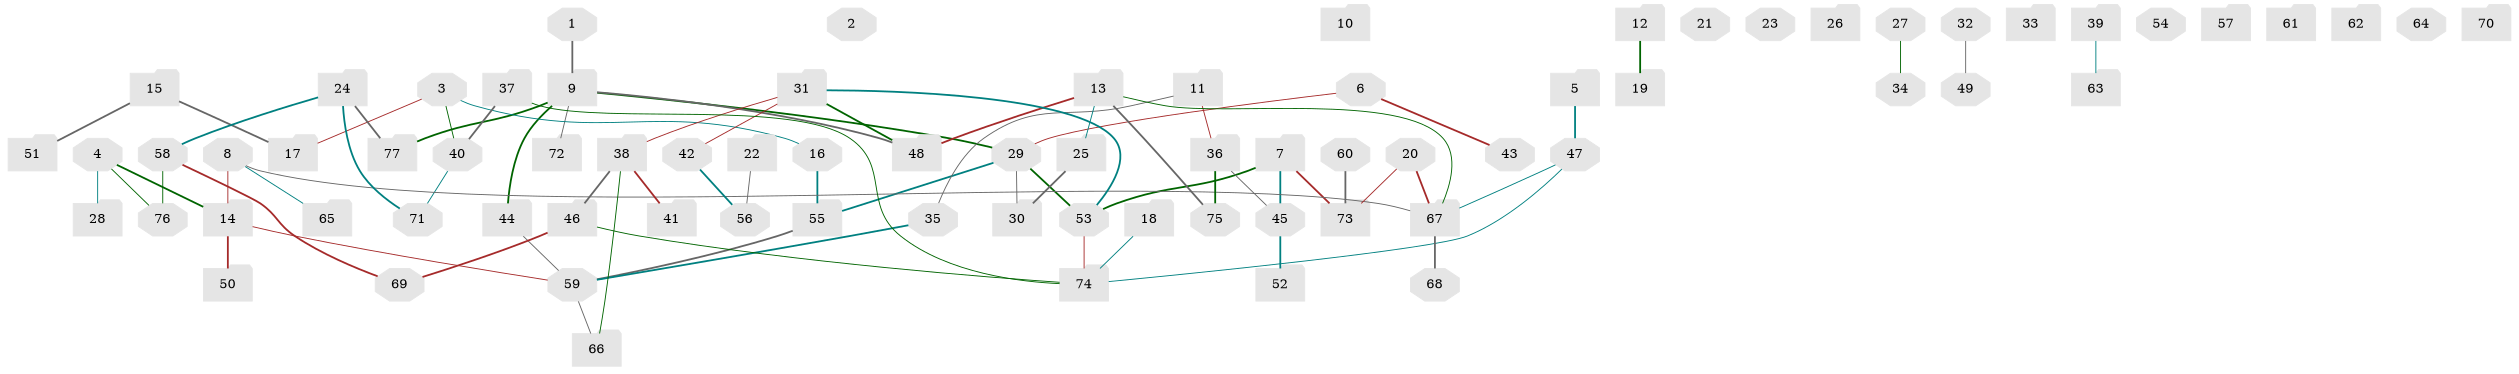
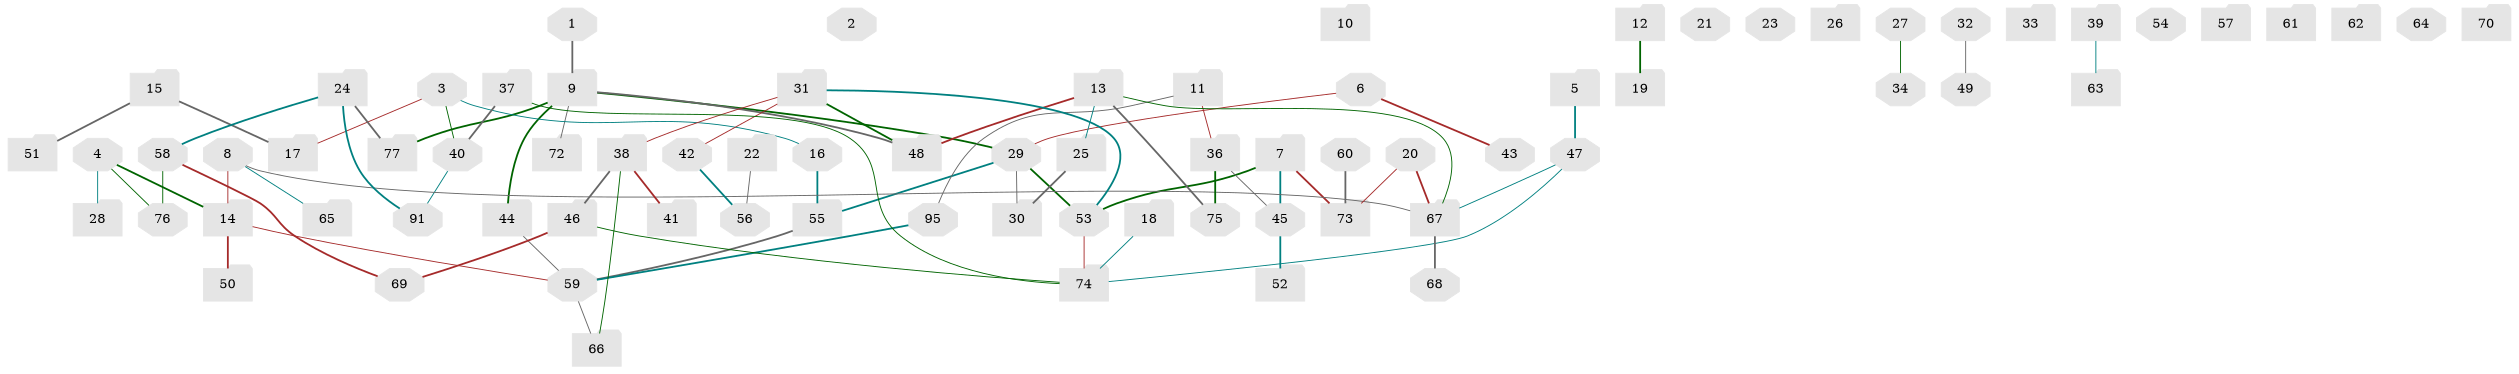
node "71": label "71" -> "91"
node "35": label "35" -> "95"
